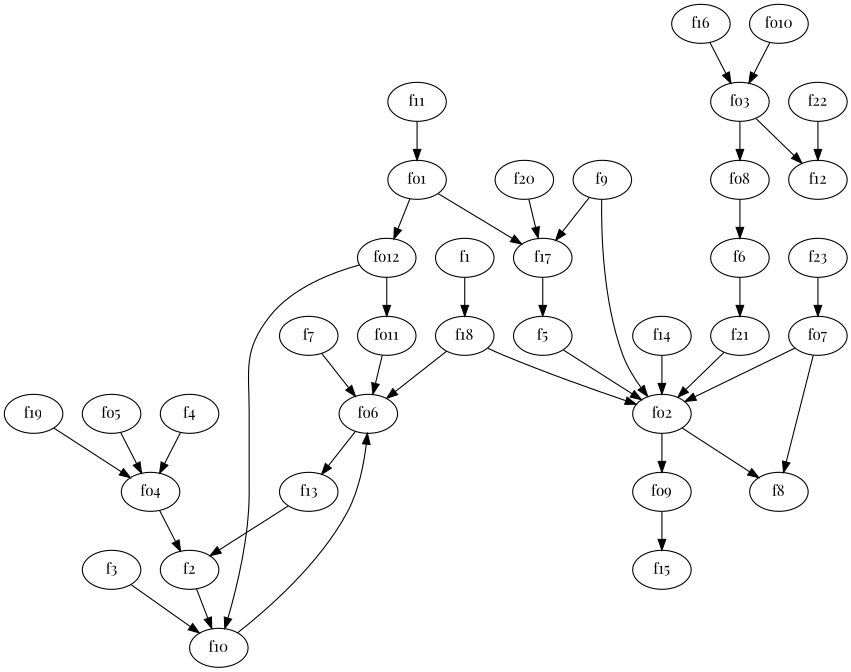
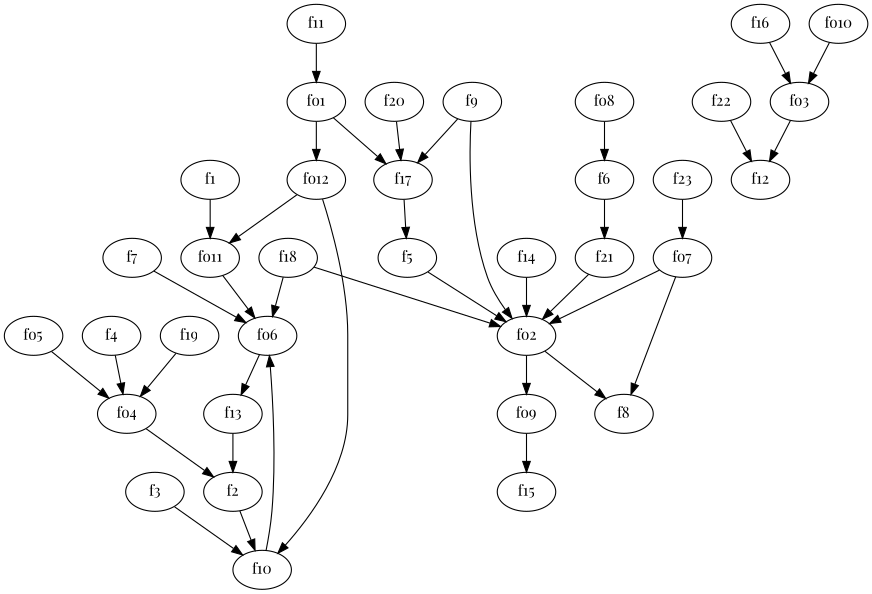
edge "fo3" -> "fo8": removed
edge "f1" -> "f18": now "f1" -> "fo11"
